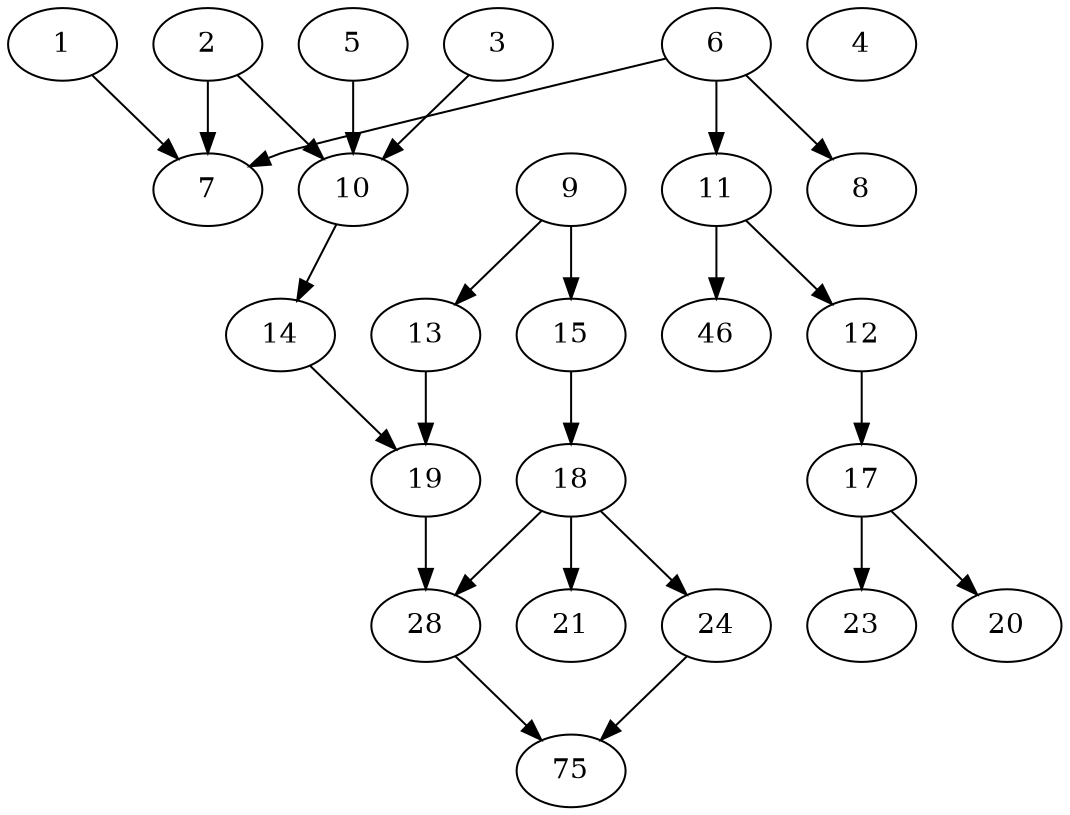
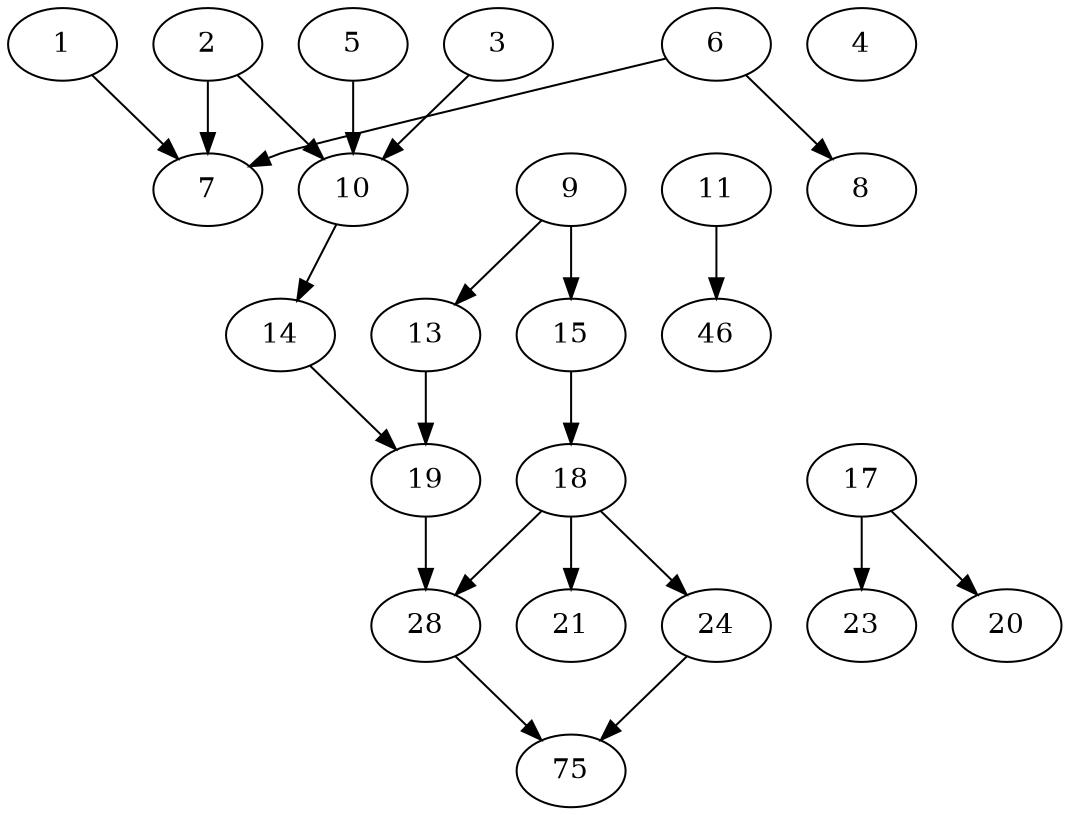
edge "6" -> "11": removed
node "12": removed
